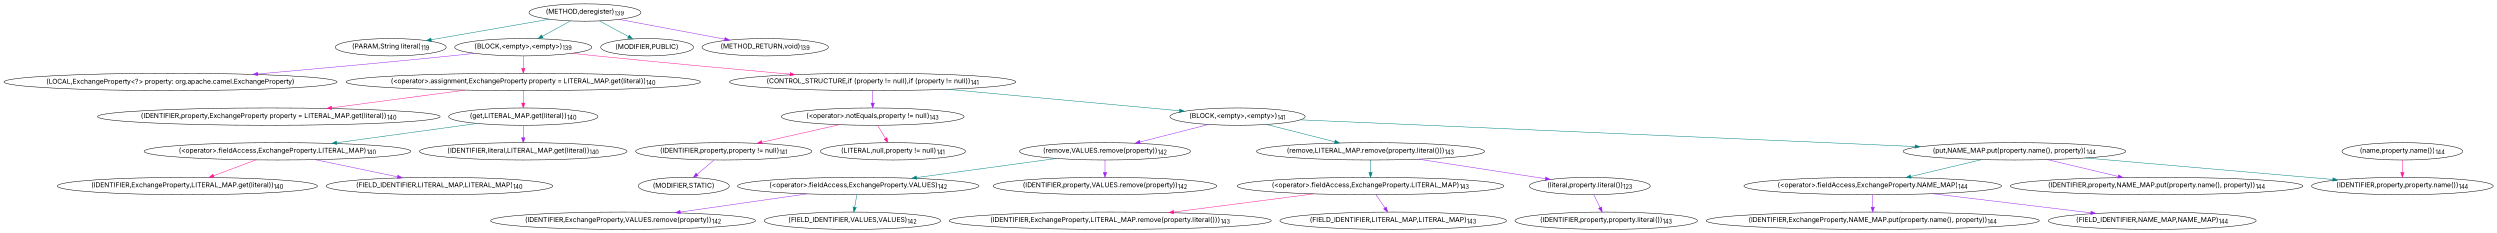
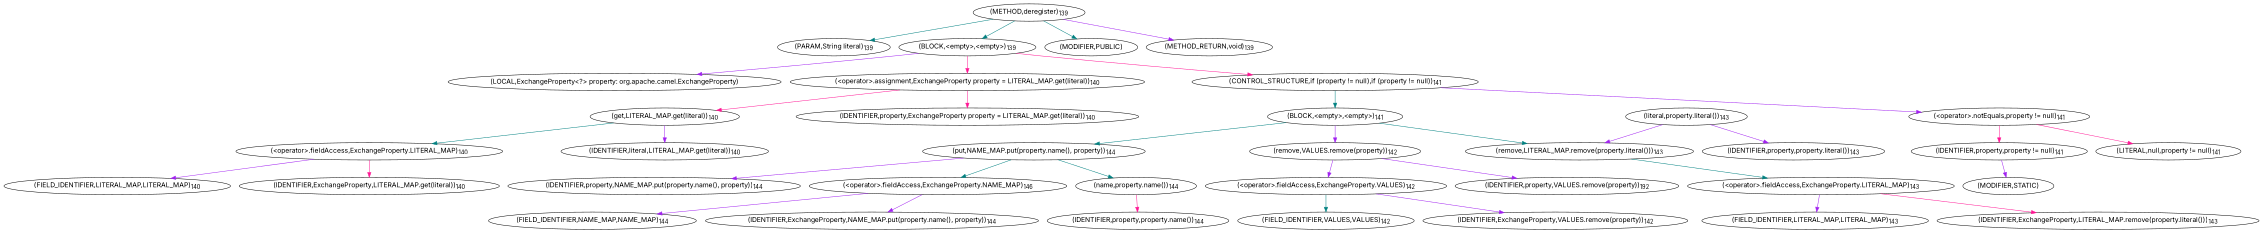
node "(PARAM,String literal)": text "119" -> "139"
node "(<operator>.notEquals,property != null)": text "143" -> "141"
edge "(remove,VALUES.remove(property))" -> "(<operator>.fieldAccess,ExchangeProperty.VALUES)": color teal -> purple
edge "(remove,LITERAL_MAP.remove(property.literal()))" -> "(literal,property.literal())": reversed
edge "(put,NAME_MAP.put(property.name(), property))" -> "(IDENTIFIER,property,property.name())": now "(put,NAME_MAP.put(property.name(), property))" -> "(name,property.name())"
node "(IDENTIFIER,property,VALUES.remove(property))": text "142" -> "192"
node "(literal,property.literal())": text "123" -> "143"
node "(<operator>.fieldAccess,ExchangeProperty.NAME_MAP)": text "144" -> "146"
